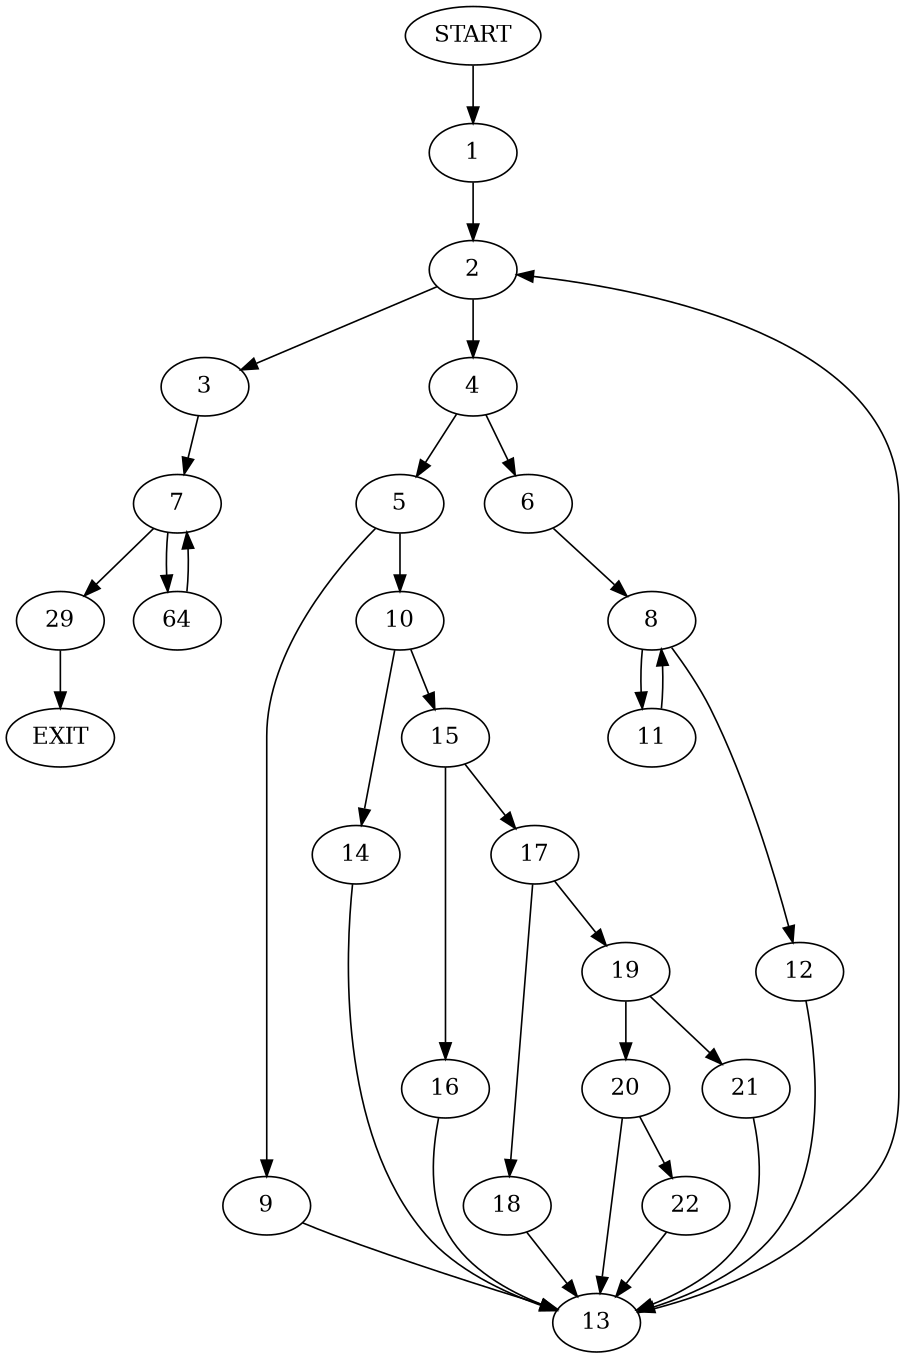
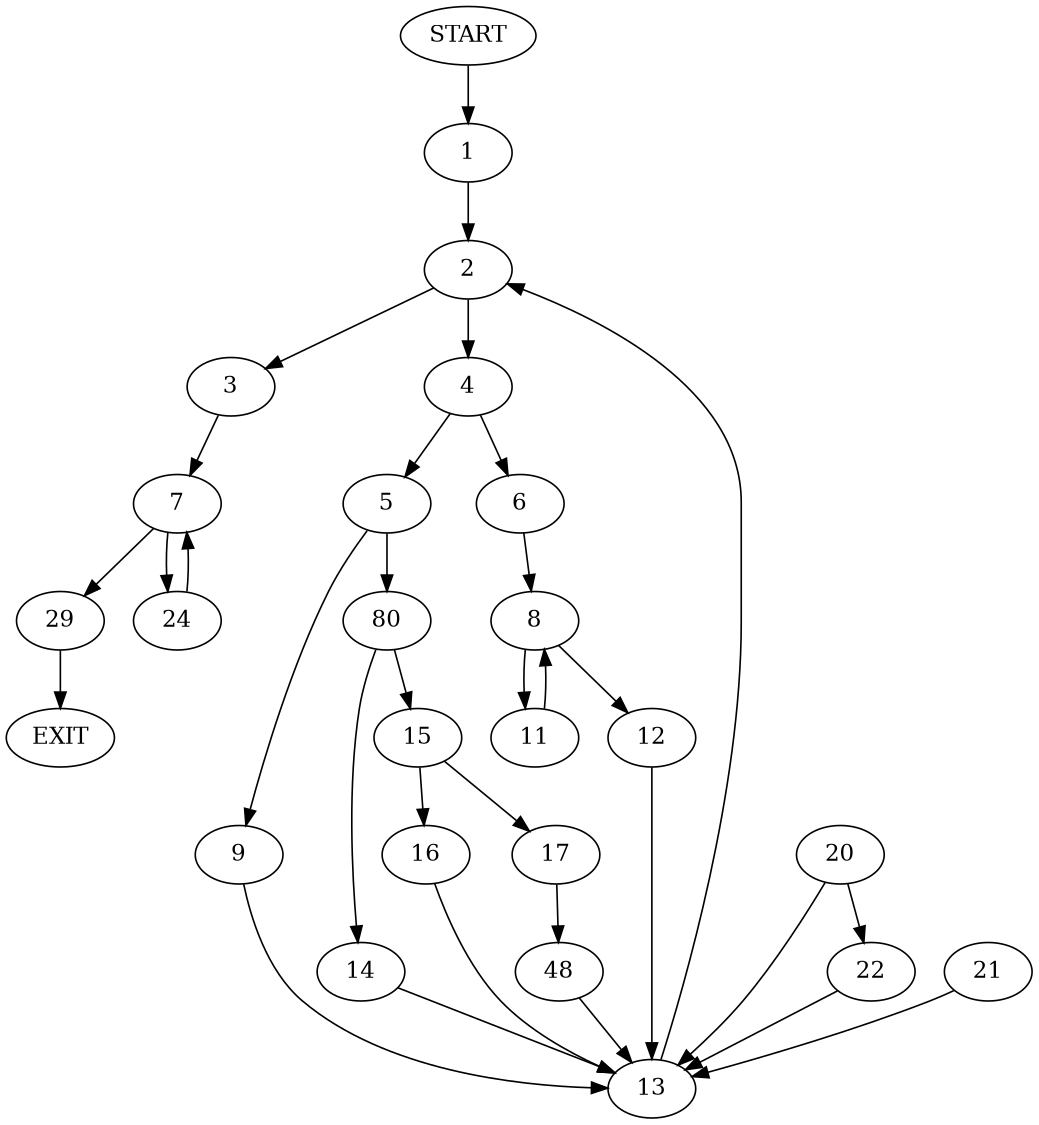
node "64": label "64" -> "24"
node "10": label "10" -> "80"
node "19": removed
node "18": label "18" -> "48"
